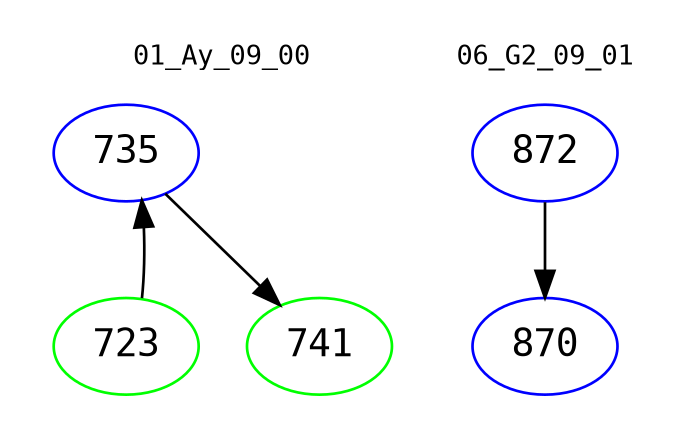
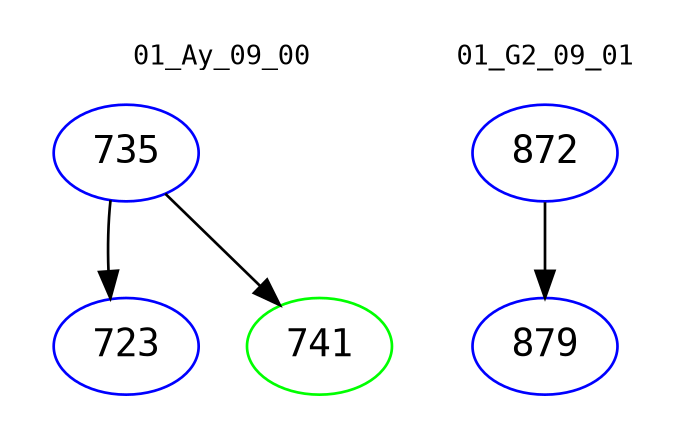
cluster "06_G2_09_01": label "06_G2_09_01" -> "01_G2_09_01"
edge "723" -> "735": reversed
node "723": color green -> blue
node "870": label "870" -> "879"
